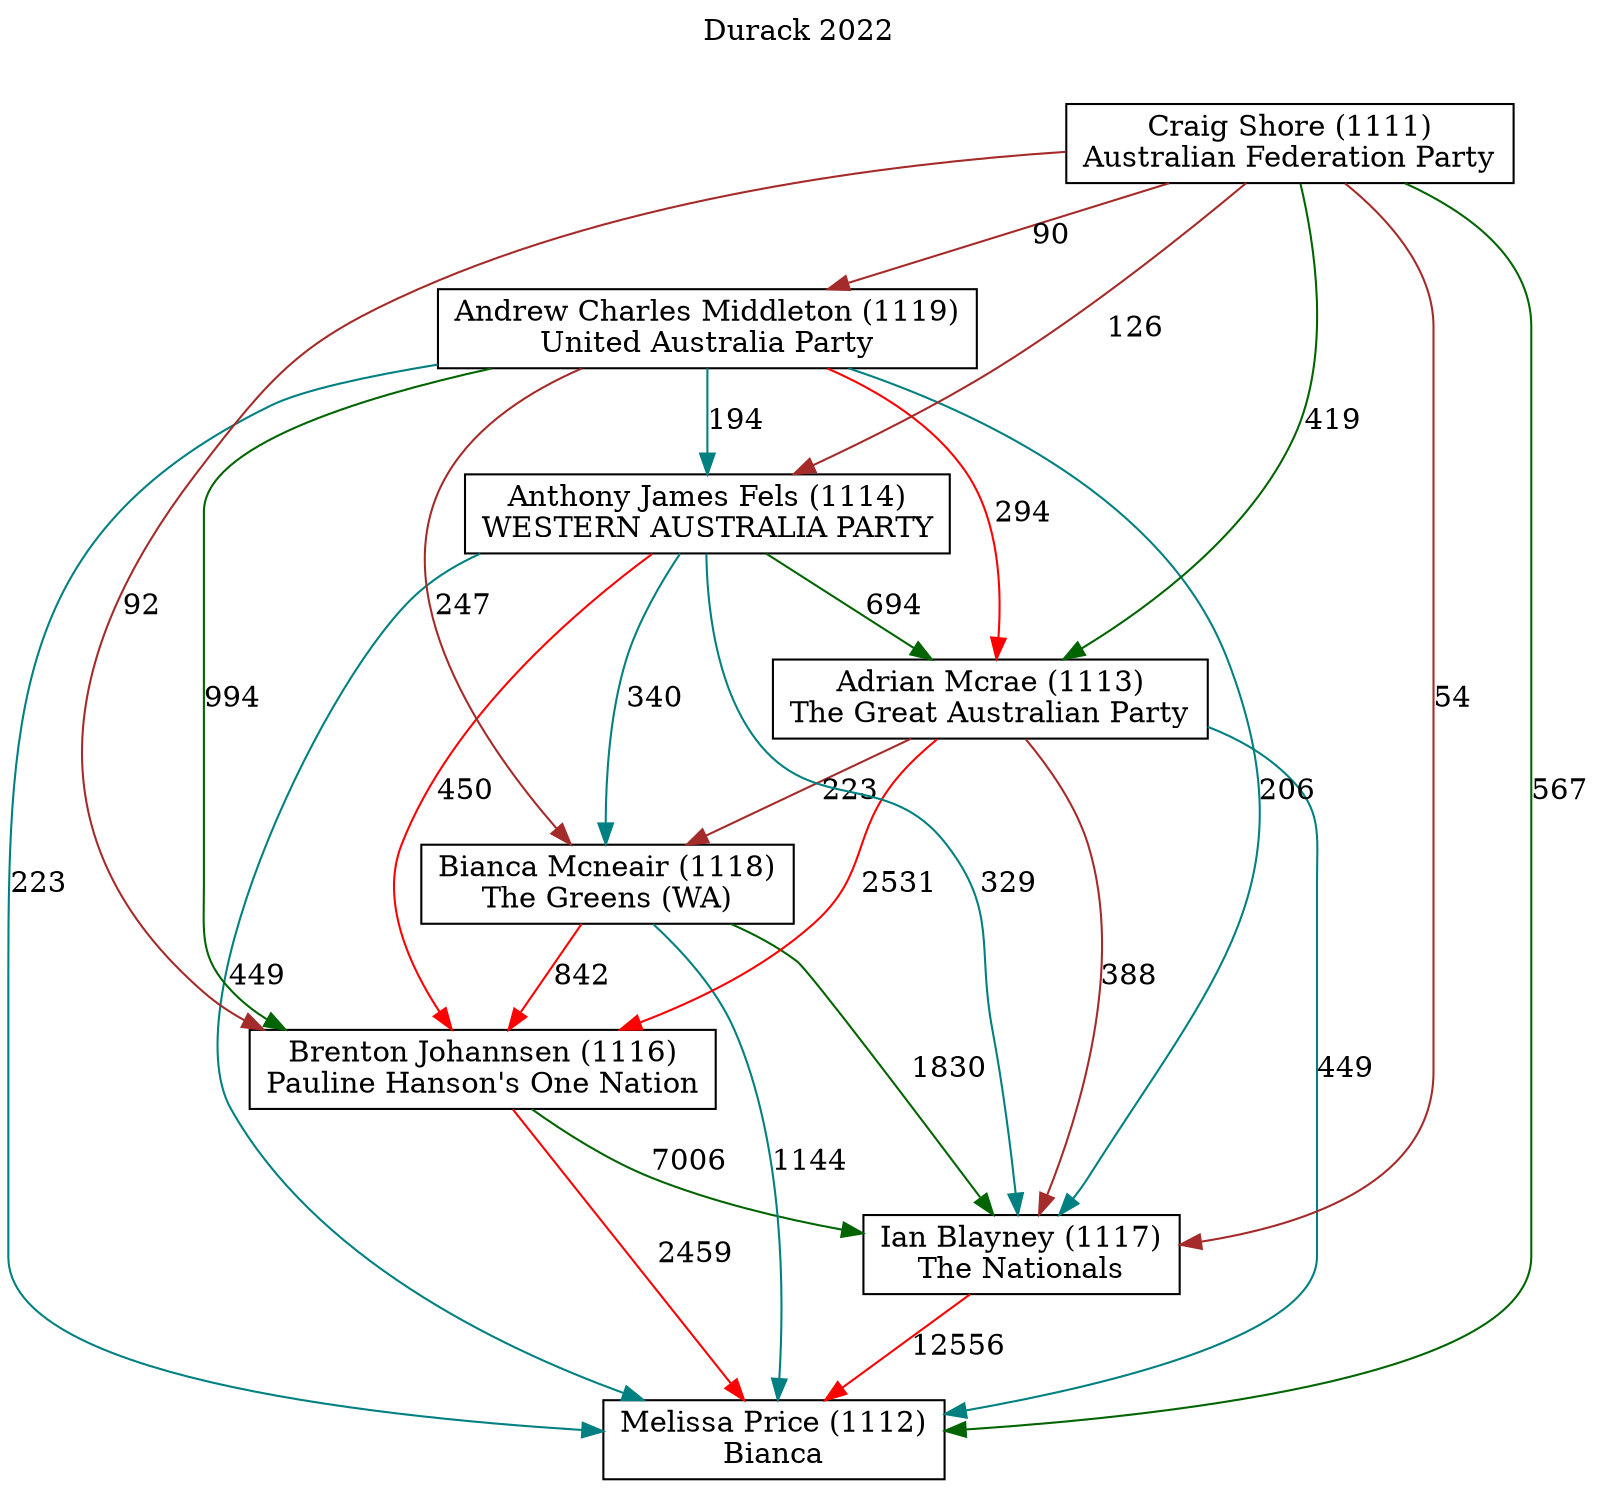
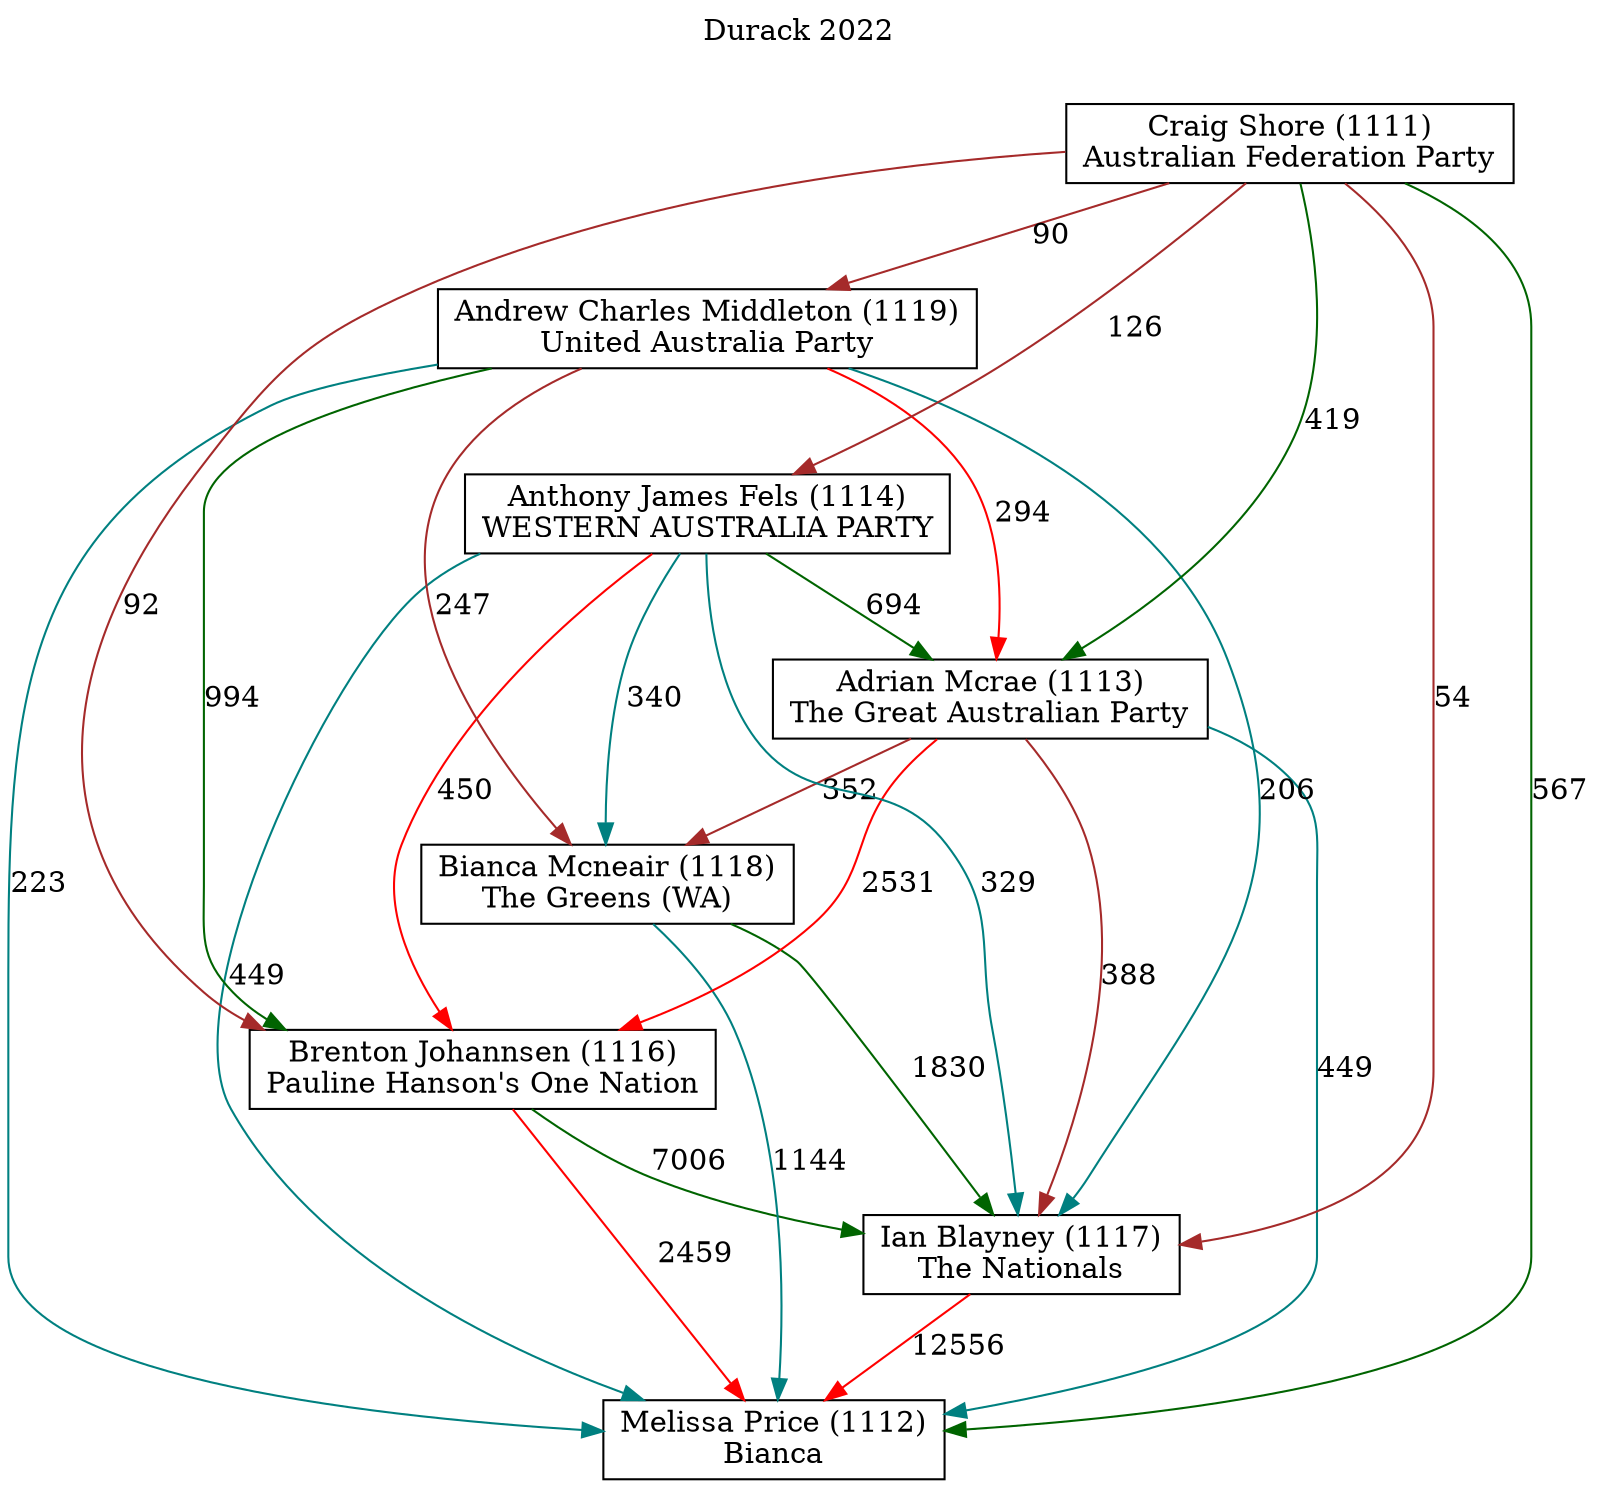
edge "Andrew Charles Middleton (1119) United Australia Party" -> "Anthony James Fels (1114) WESTERN AUSTRALIA PARTY": removed, label "194"
edge "Adrian Mcrae (1113) The Great Australian Party" -> "Bianca Mcneair (1118) The Greens (WA)": label "223" -> "352"
edge "Bianca Mcneair (1118) The Greens (WA)" -> "Brenton Johannsen (1116) Pauline Hanson's One Nation": removed, label "842"
